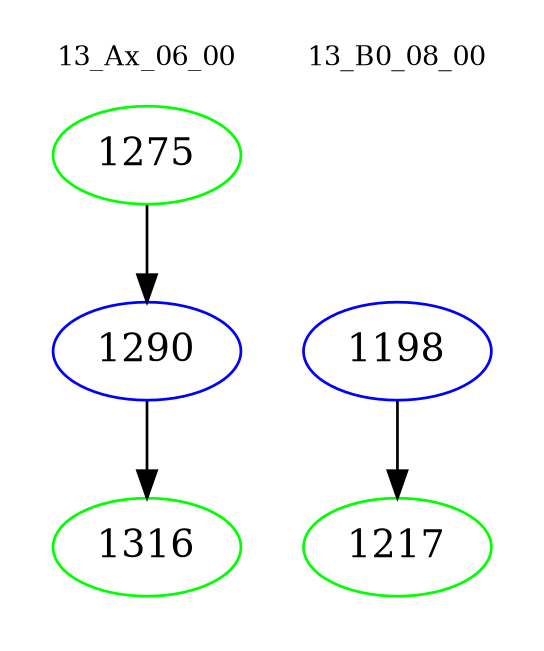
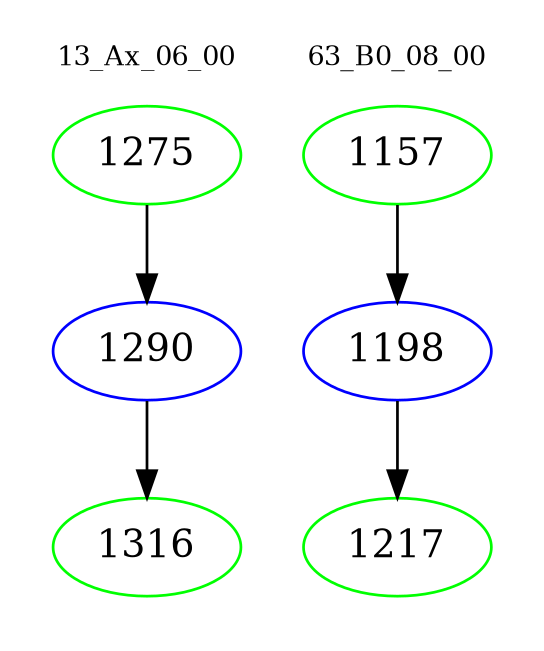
cluster "13_B0_08_00": label "13_B0_08_00" -> "63_B0_08_00"
node "1157": added
